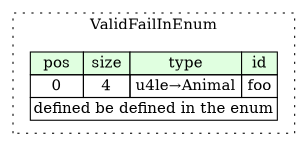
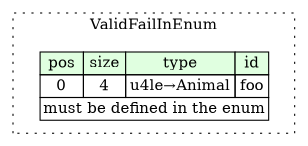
node "pos": text "defined be defined in the enum" -> "must be defined in the enum"
